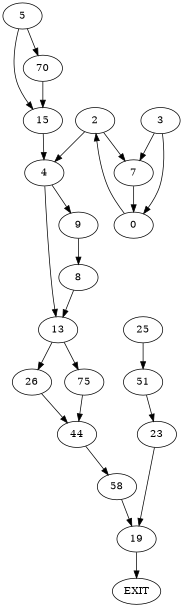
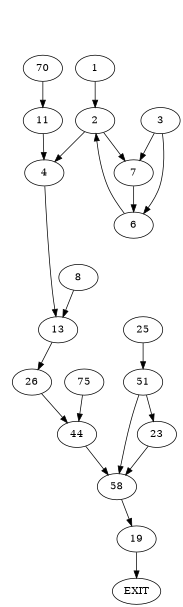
node "5": removed
node "1": added
node "15": label "15" -> "11"
node "9": removed
node "0": label "0" -> "6"
edge "13" -> "75": removed
edge "51" -> "58": added
edge "23" -> "19": now "23" -> "58"
